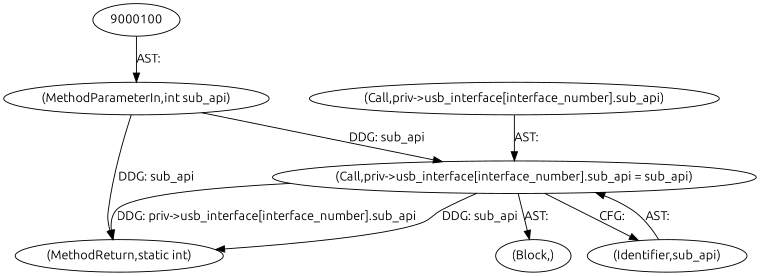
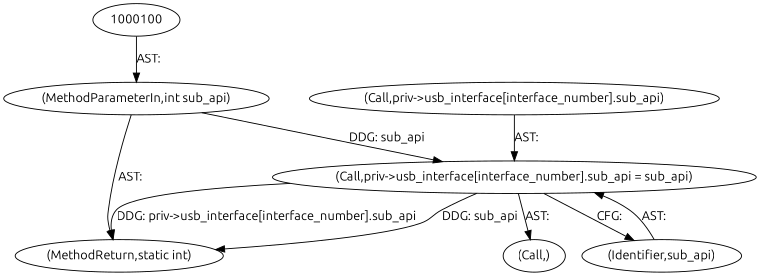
node "9000100": label "9000100" -> "1000100"
edge "(MethodParameterIn,int sub_api)" -> "(MethodReturn,static int)": label "DDG: sub_api" -> "AST: "
node "(Block,)": label "(Block,)" -> "(Call,)"
